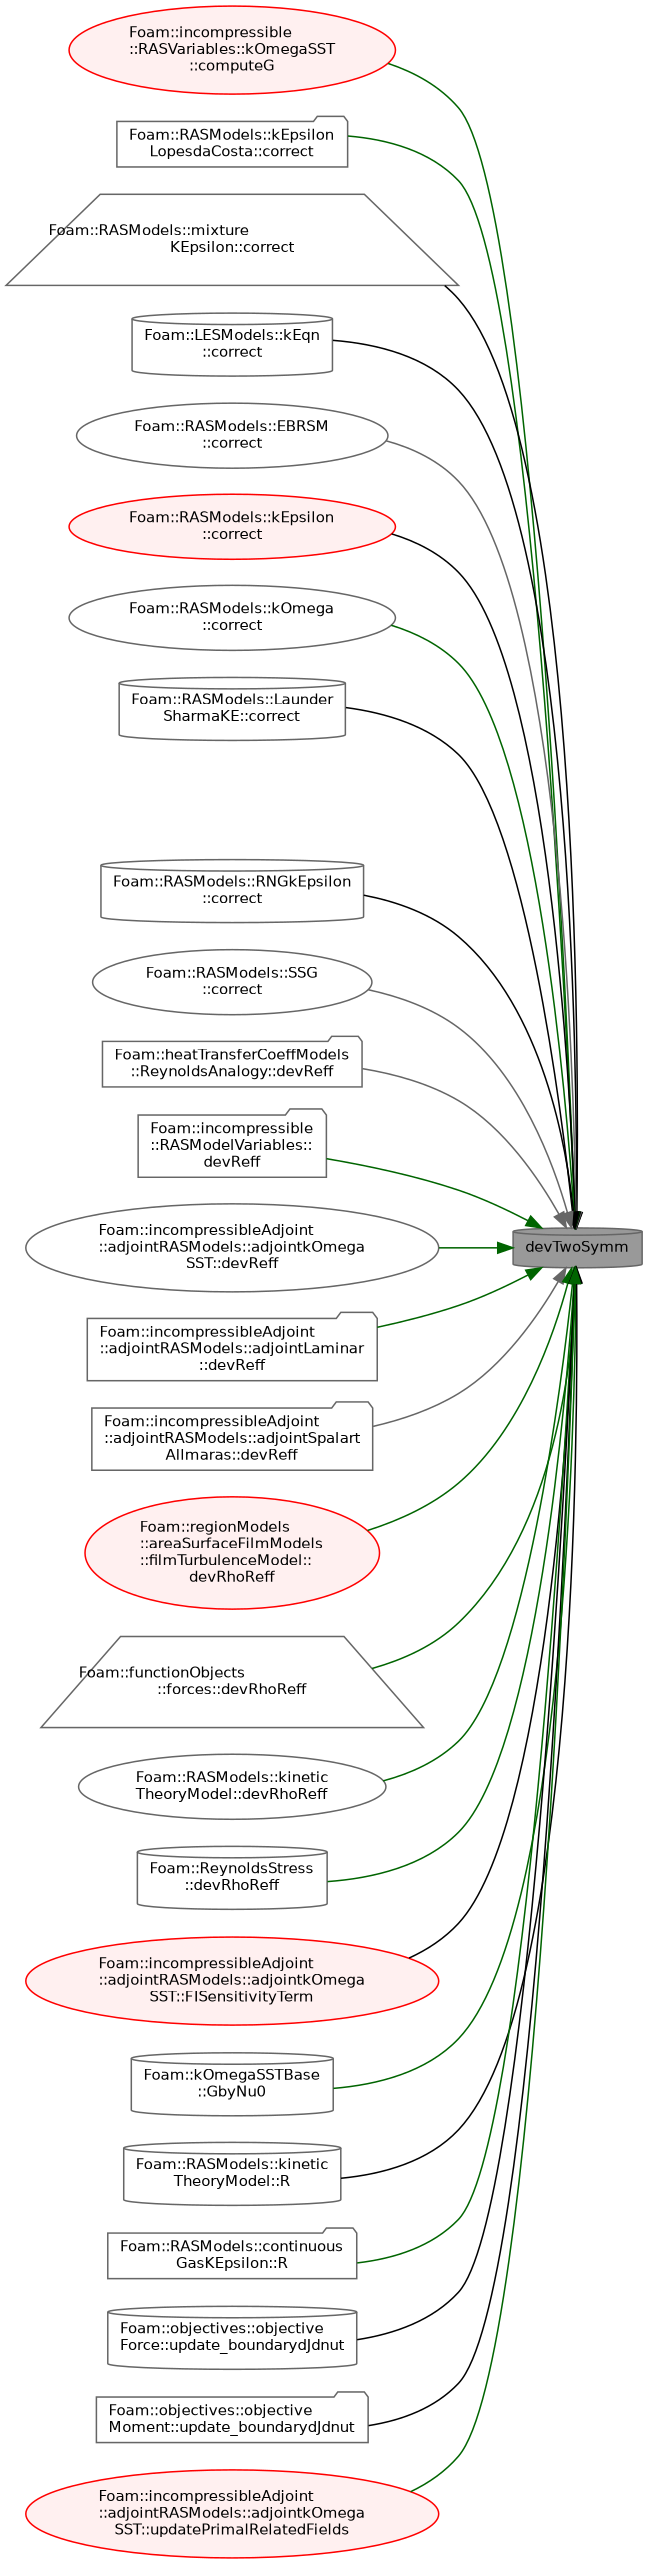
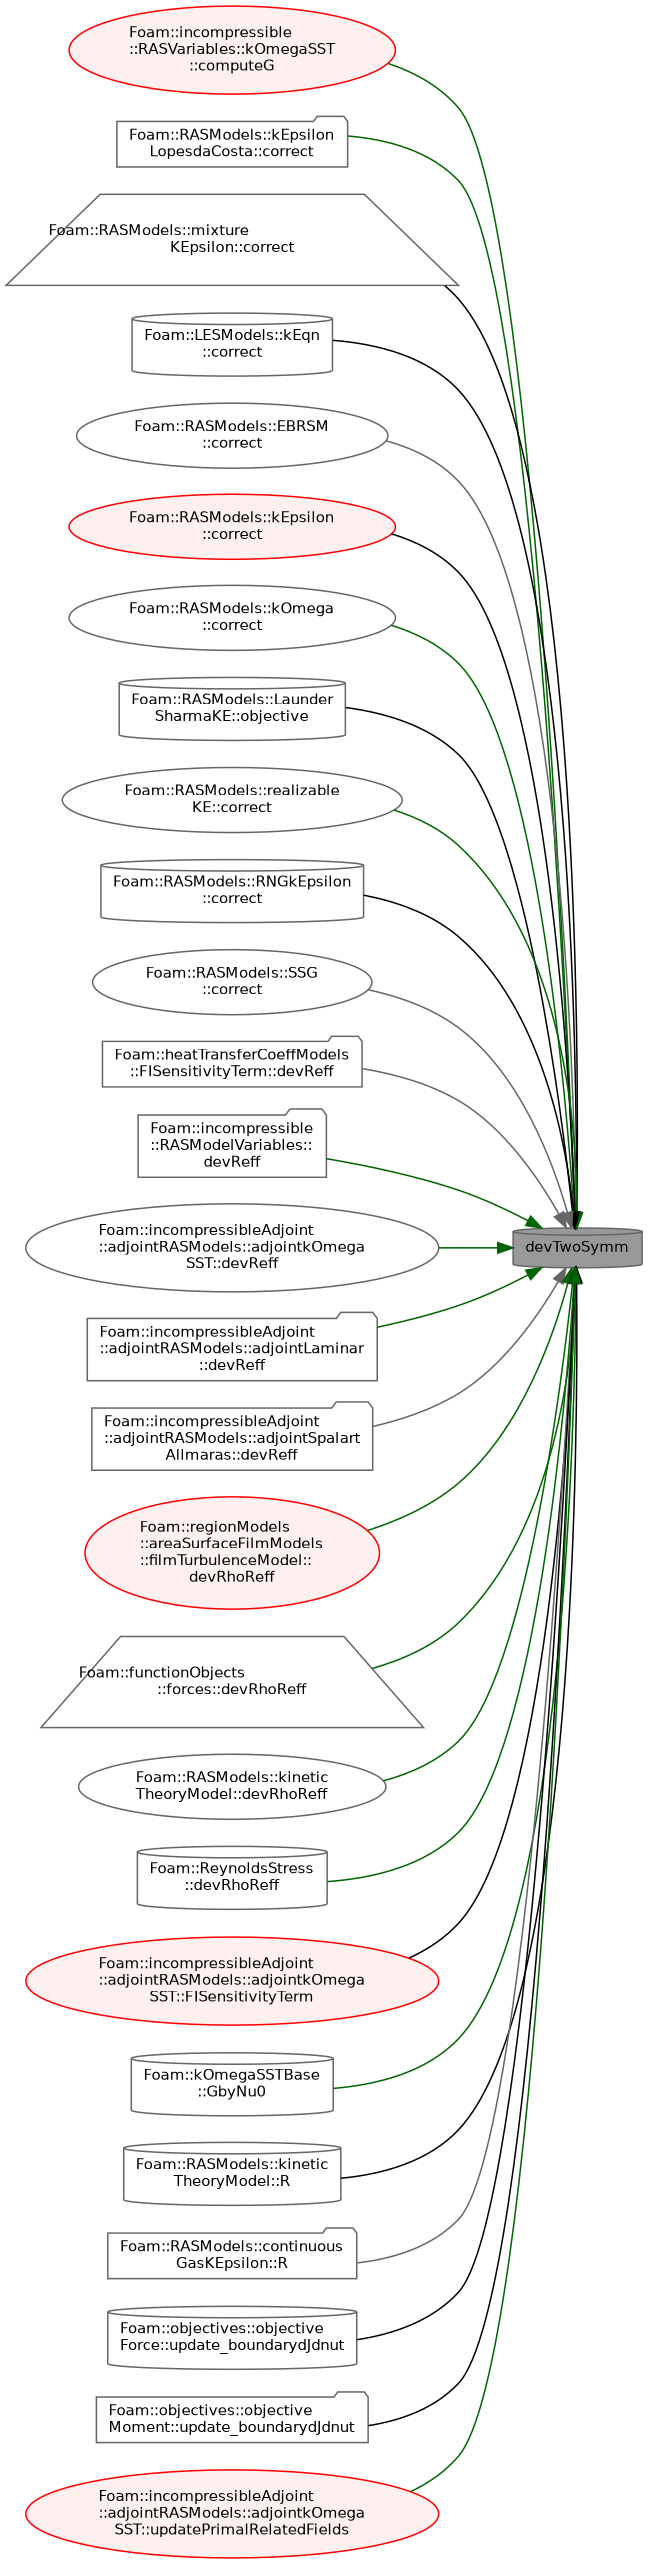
node "Foam::RASModels::Launder SharmaKE::correct": label "Foam::RASModels::Launder SharmaKE::correct" -> "Foam::RASModels::Launder SharmaKE::objective"
node "Foam::RASModels::realizable KE::correct": added
node "Foam::heatTransferCoeffModels ::ReynoldsAnalogy::devReff": label "Foam::heatTransferCoeffModels ::ReynoldsAnalogy::devReff" -> "Foam::heatTransferCoeffModels ::FISensitivityTerm::devReff"
edge "Foam::RASModels::continuous GasKEpsilon::R" -> "devTwoSymm": color darkgreen -> gray40
